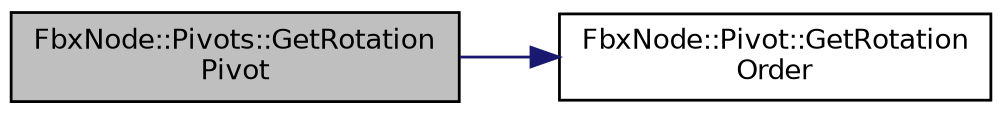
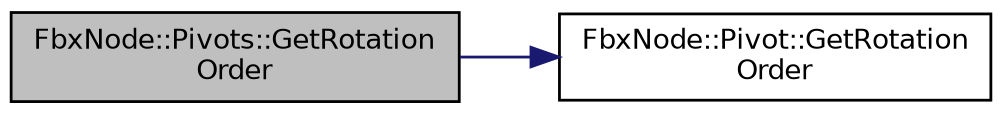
node "FbxNode::Pivots::GetRotation Pivot": label "FbxNode::Pivots::GetRotation Pivot" -> "FbxNode::Pivots::GetRotation Order"
